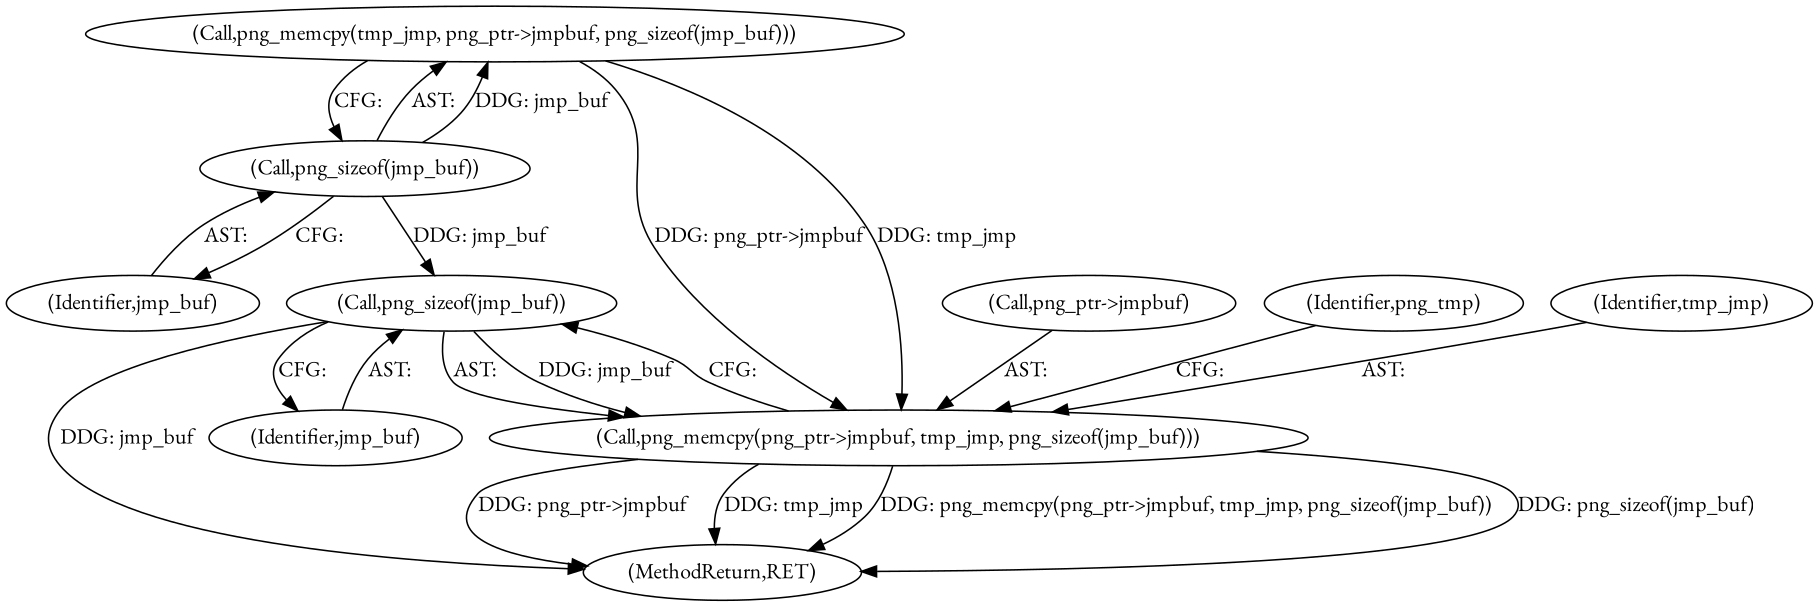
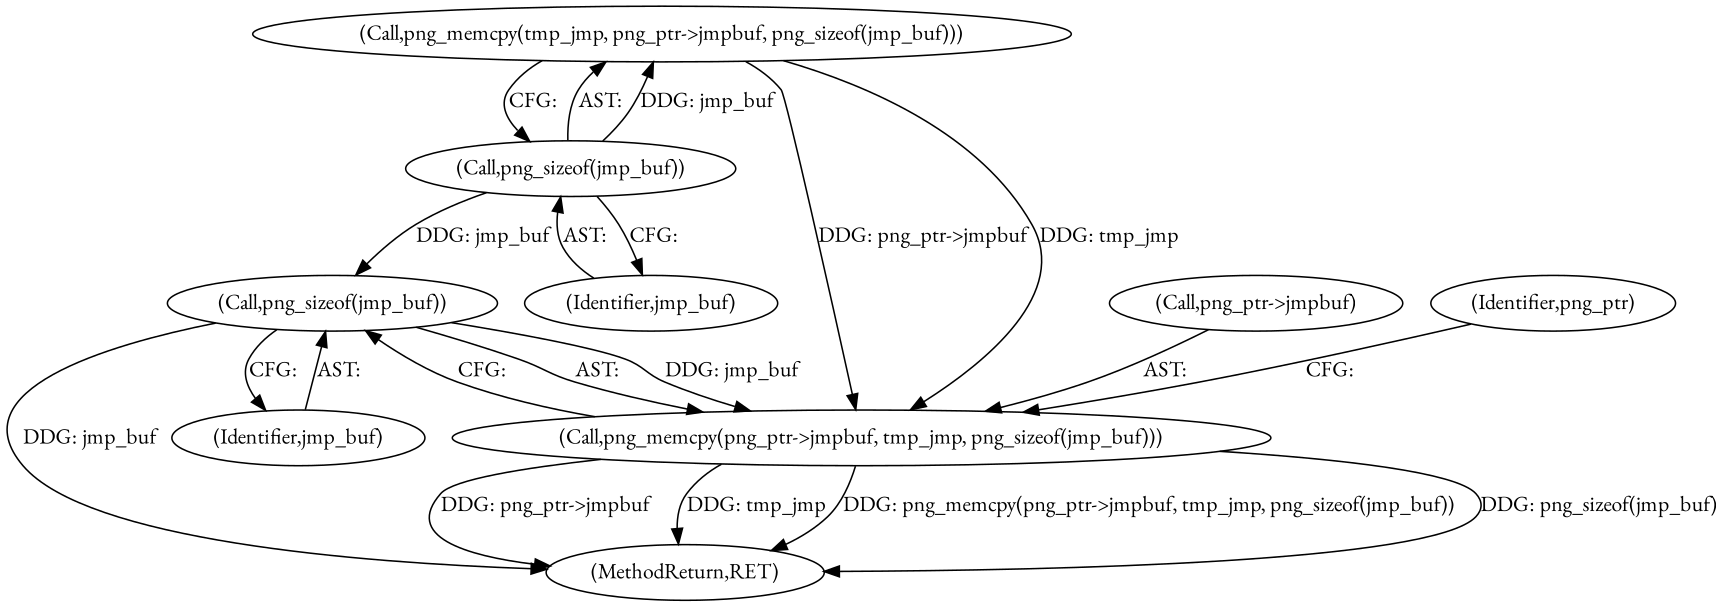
node "(Identifier,png_tmp)": label "(Identifier,png_tmp)" -> "(Identifier,png_ptr)"
node "(Identifier,tmp_jmp)": removed
